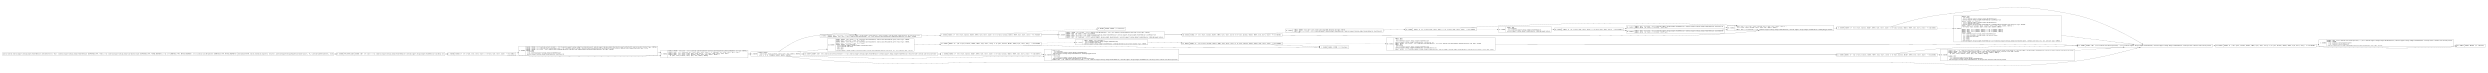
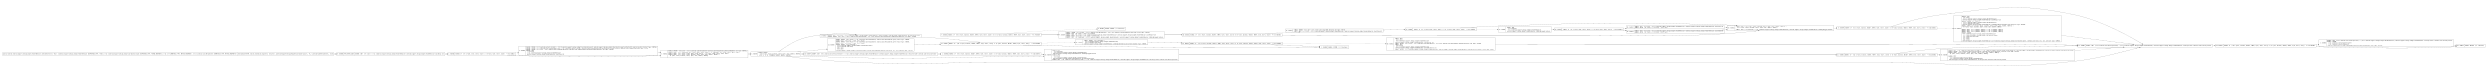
edge "6: 0x001e" -> "7: 0x0024": now "6: 0x001e" -> "27: 0x009c"
